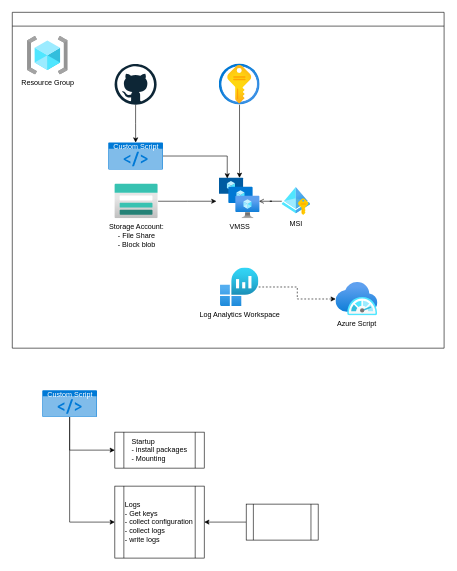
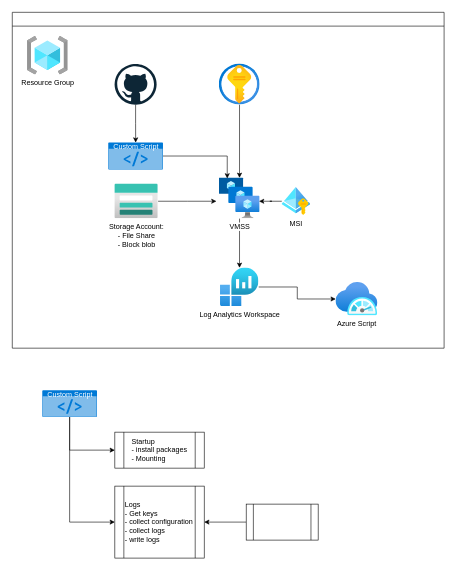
edge "MSI" -> "VMSS": arrowhead open -> classic
edge "VMSS" -> "Log Analytics Workspace": added
edge "Log Analytics Workspace" -> "Azure Script": style dashed -> solid
